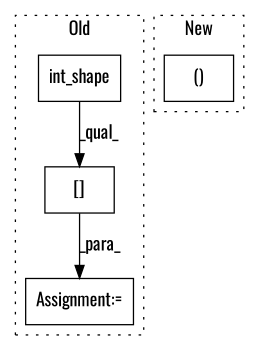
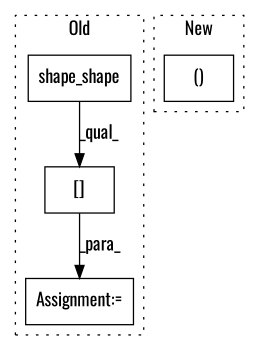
node "int_shape": label "int_shape" -> "shape_shape"
